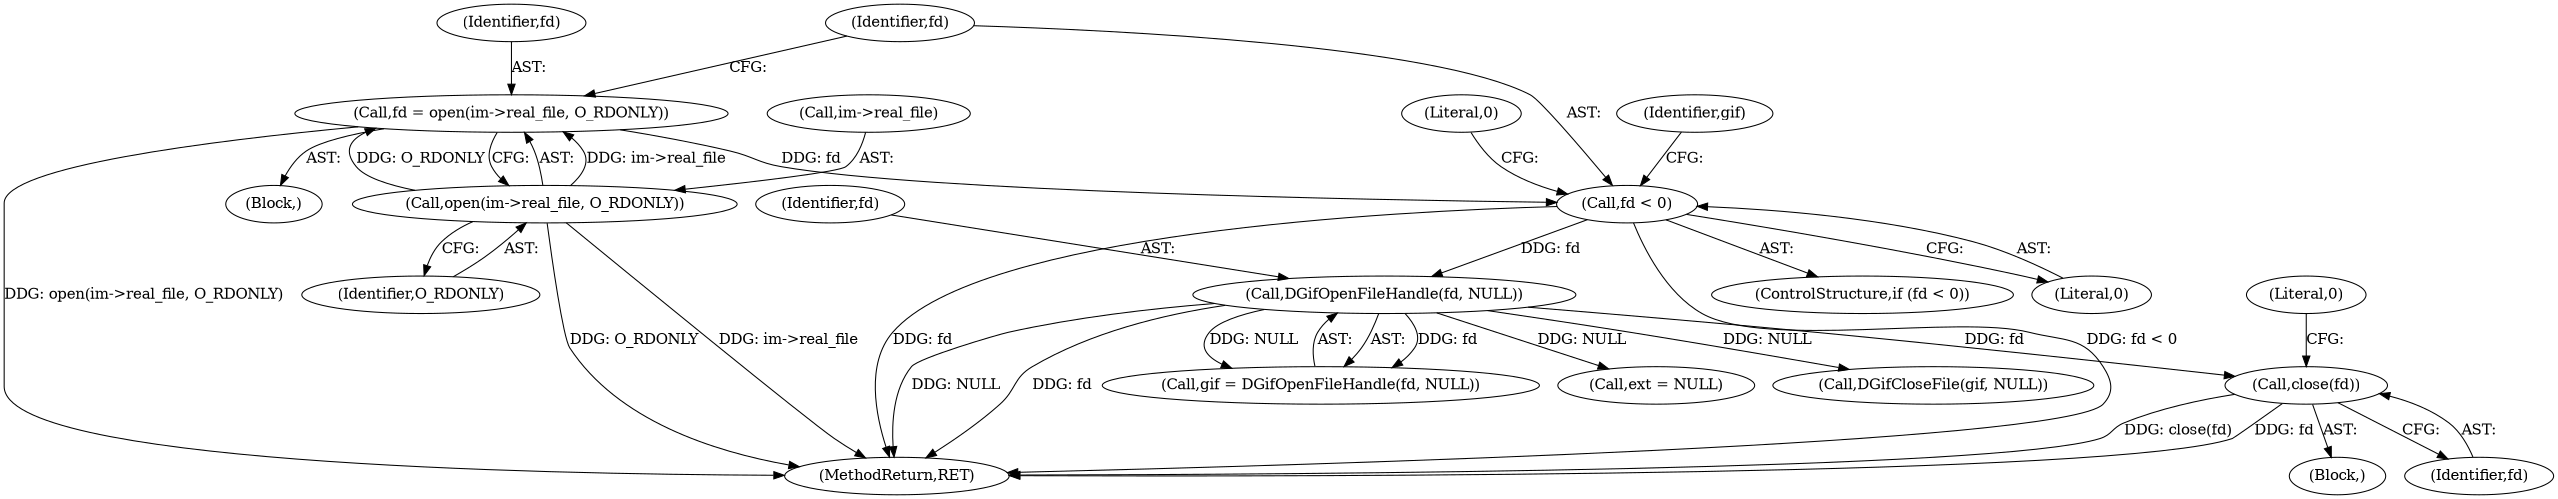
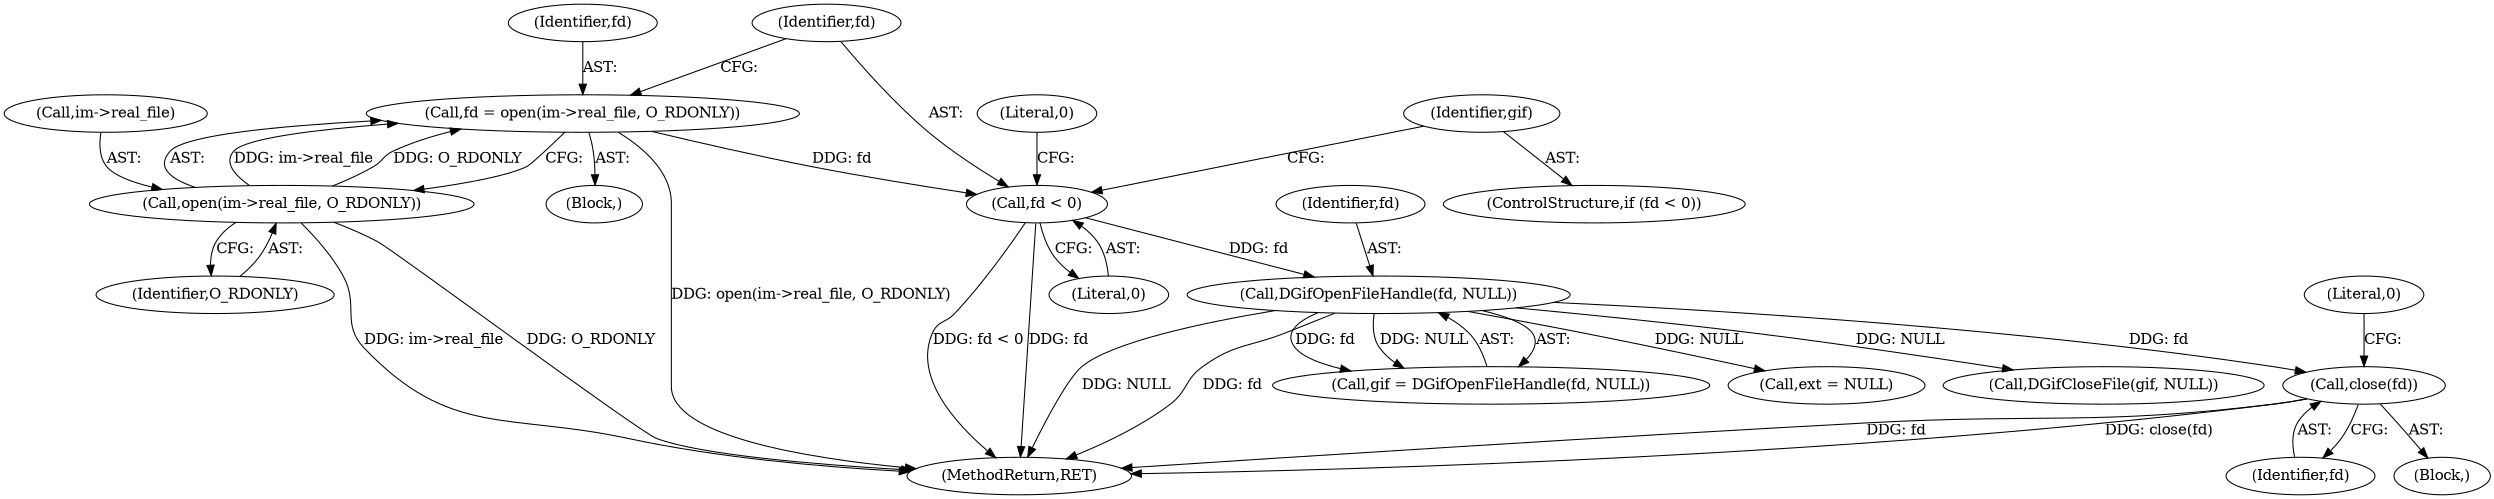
edge "(Call,fd < 0)" -> "(ControlStructure,if (fd < 0))": now "(Identifier,gif)" -> "(ControlStructure,if (fd < 0))"
